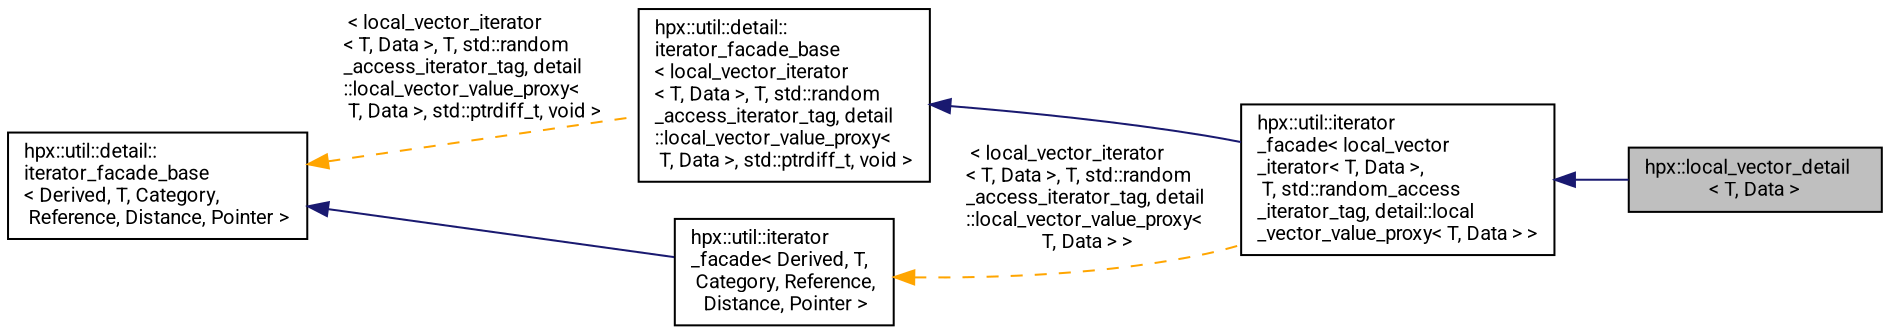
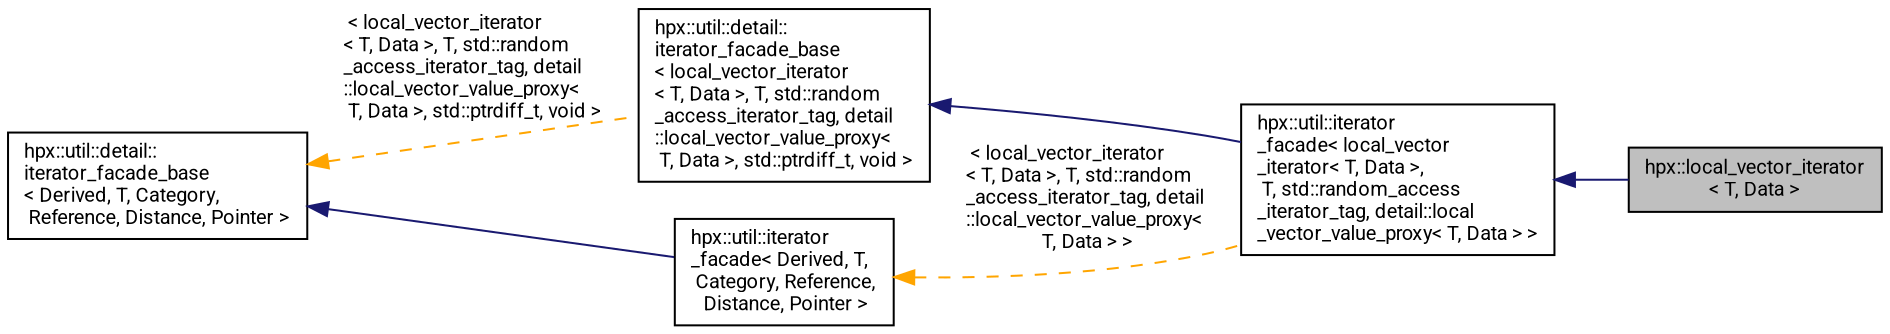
node "hpx::local_vector_detail < T, Data >": label "hpx::local_vector_detail < T, Data >" -> "hpx::local_vector_iterator < T, Data >"
